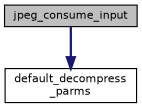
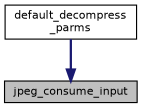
edge "jpeg_consume_input" -> "default_decompress _parms": reversed
